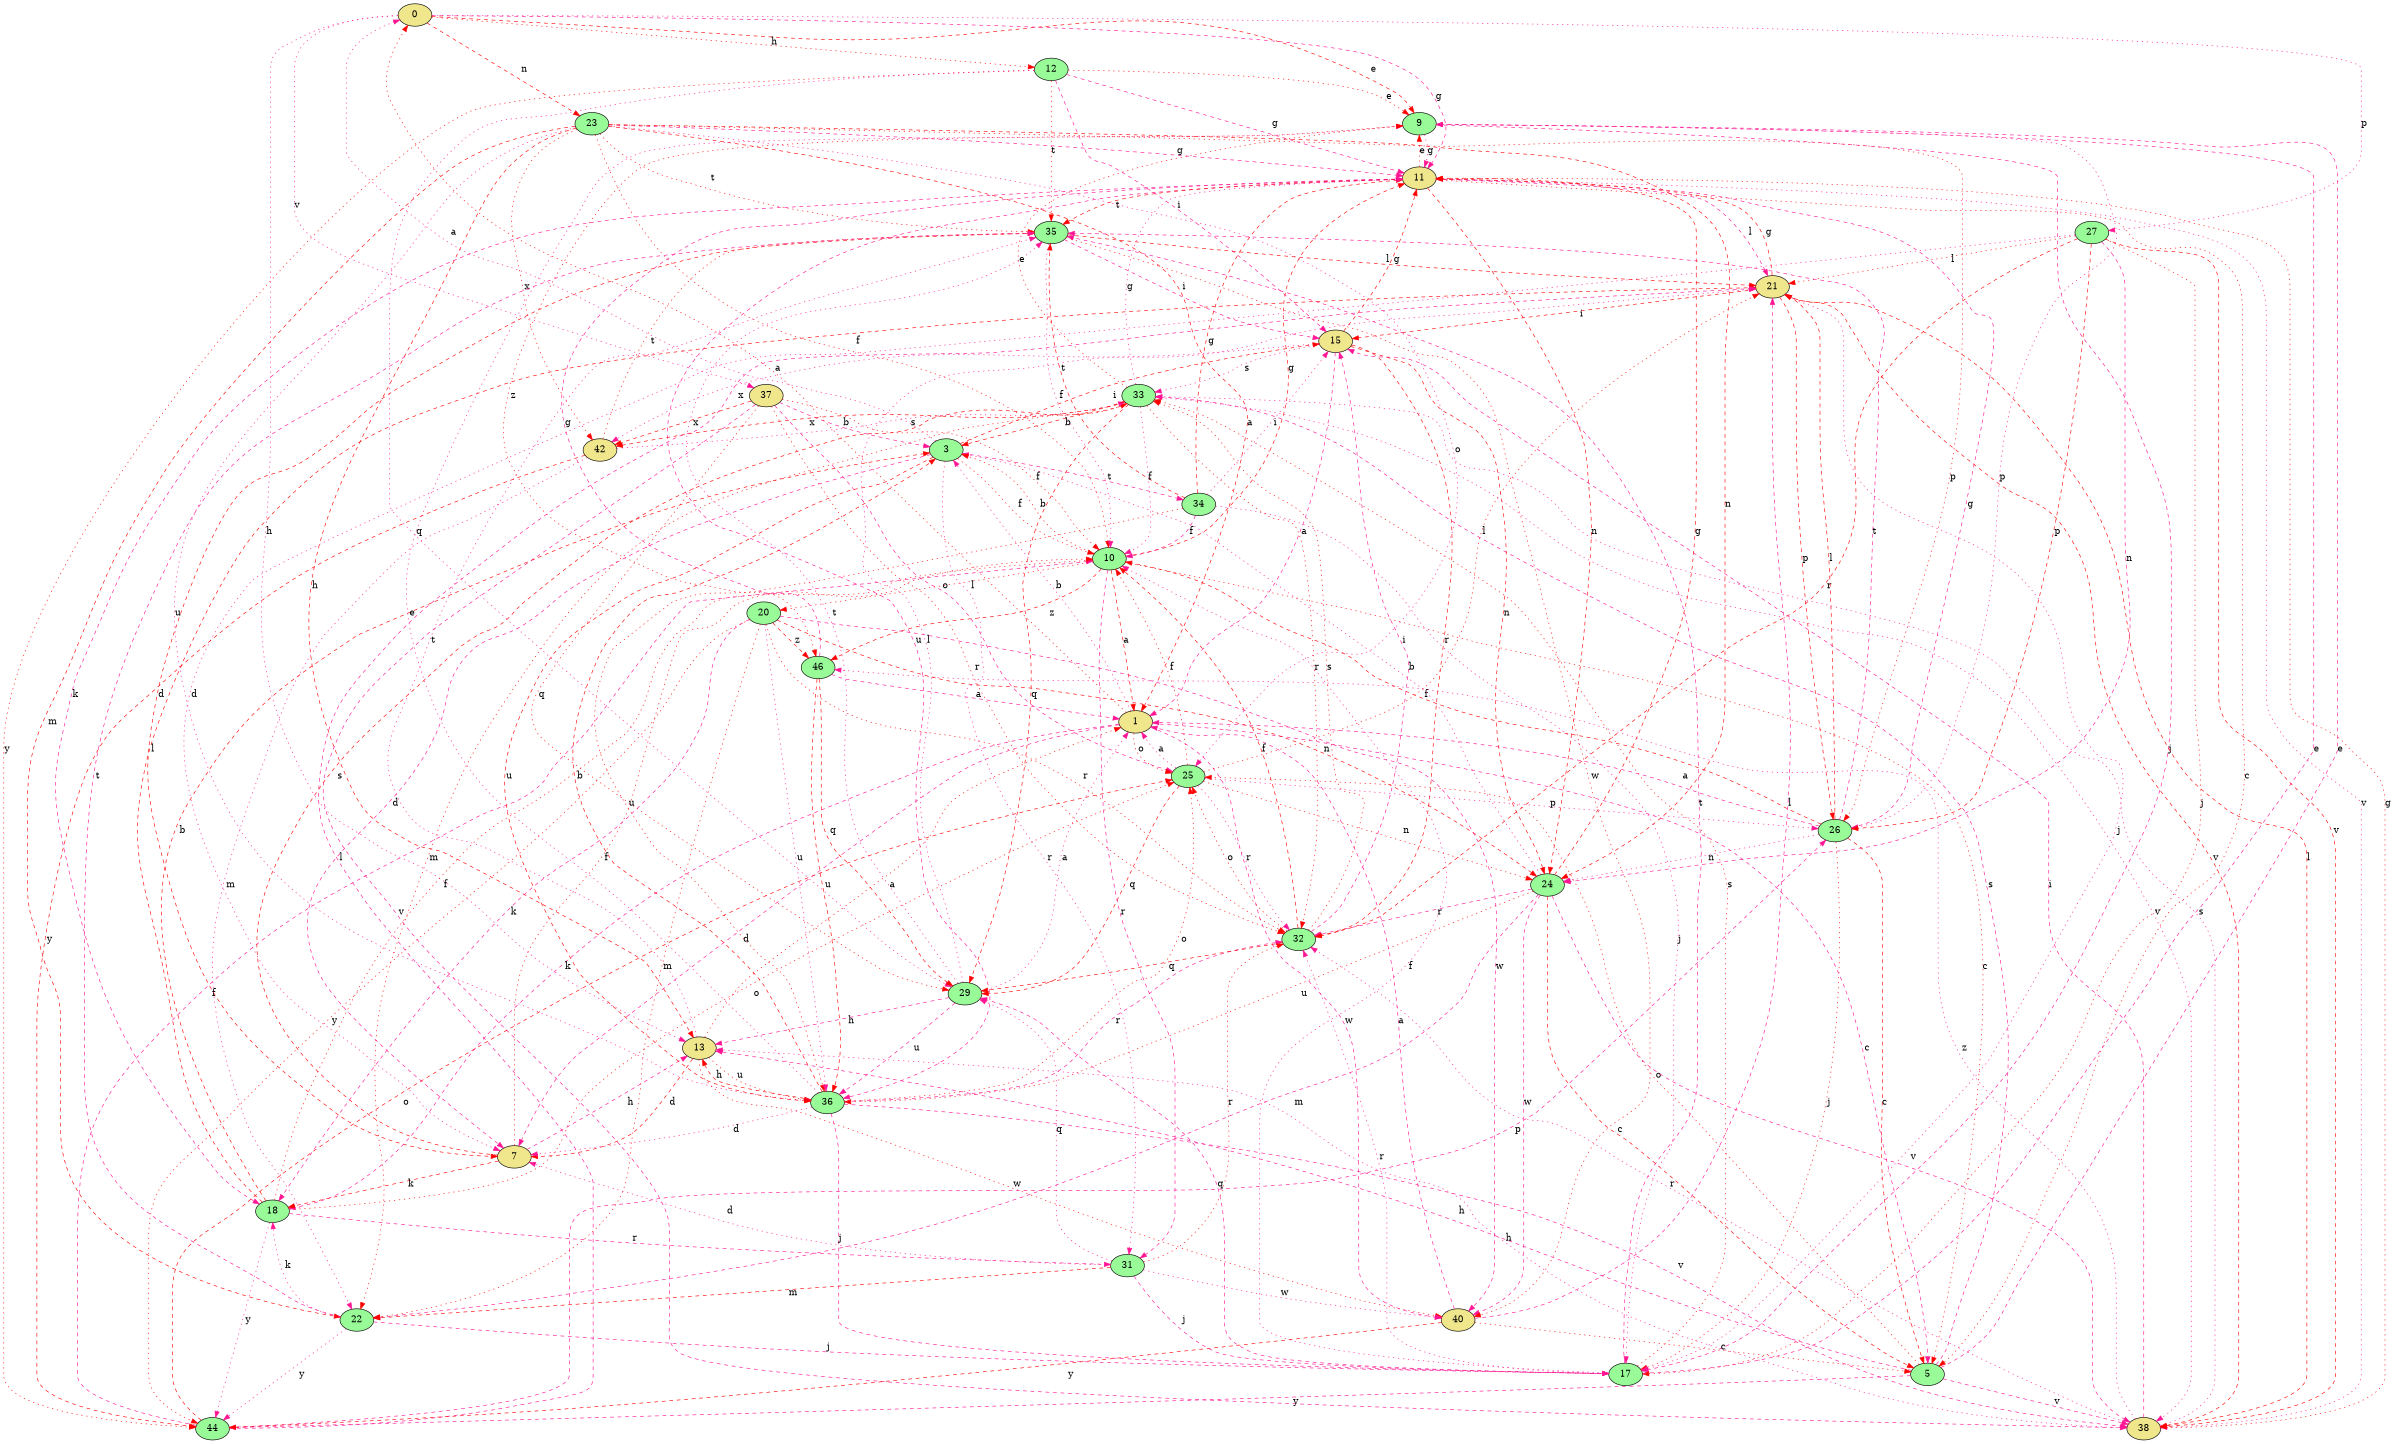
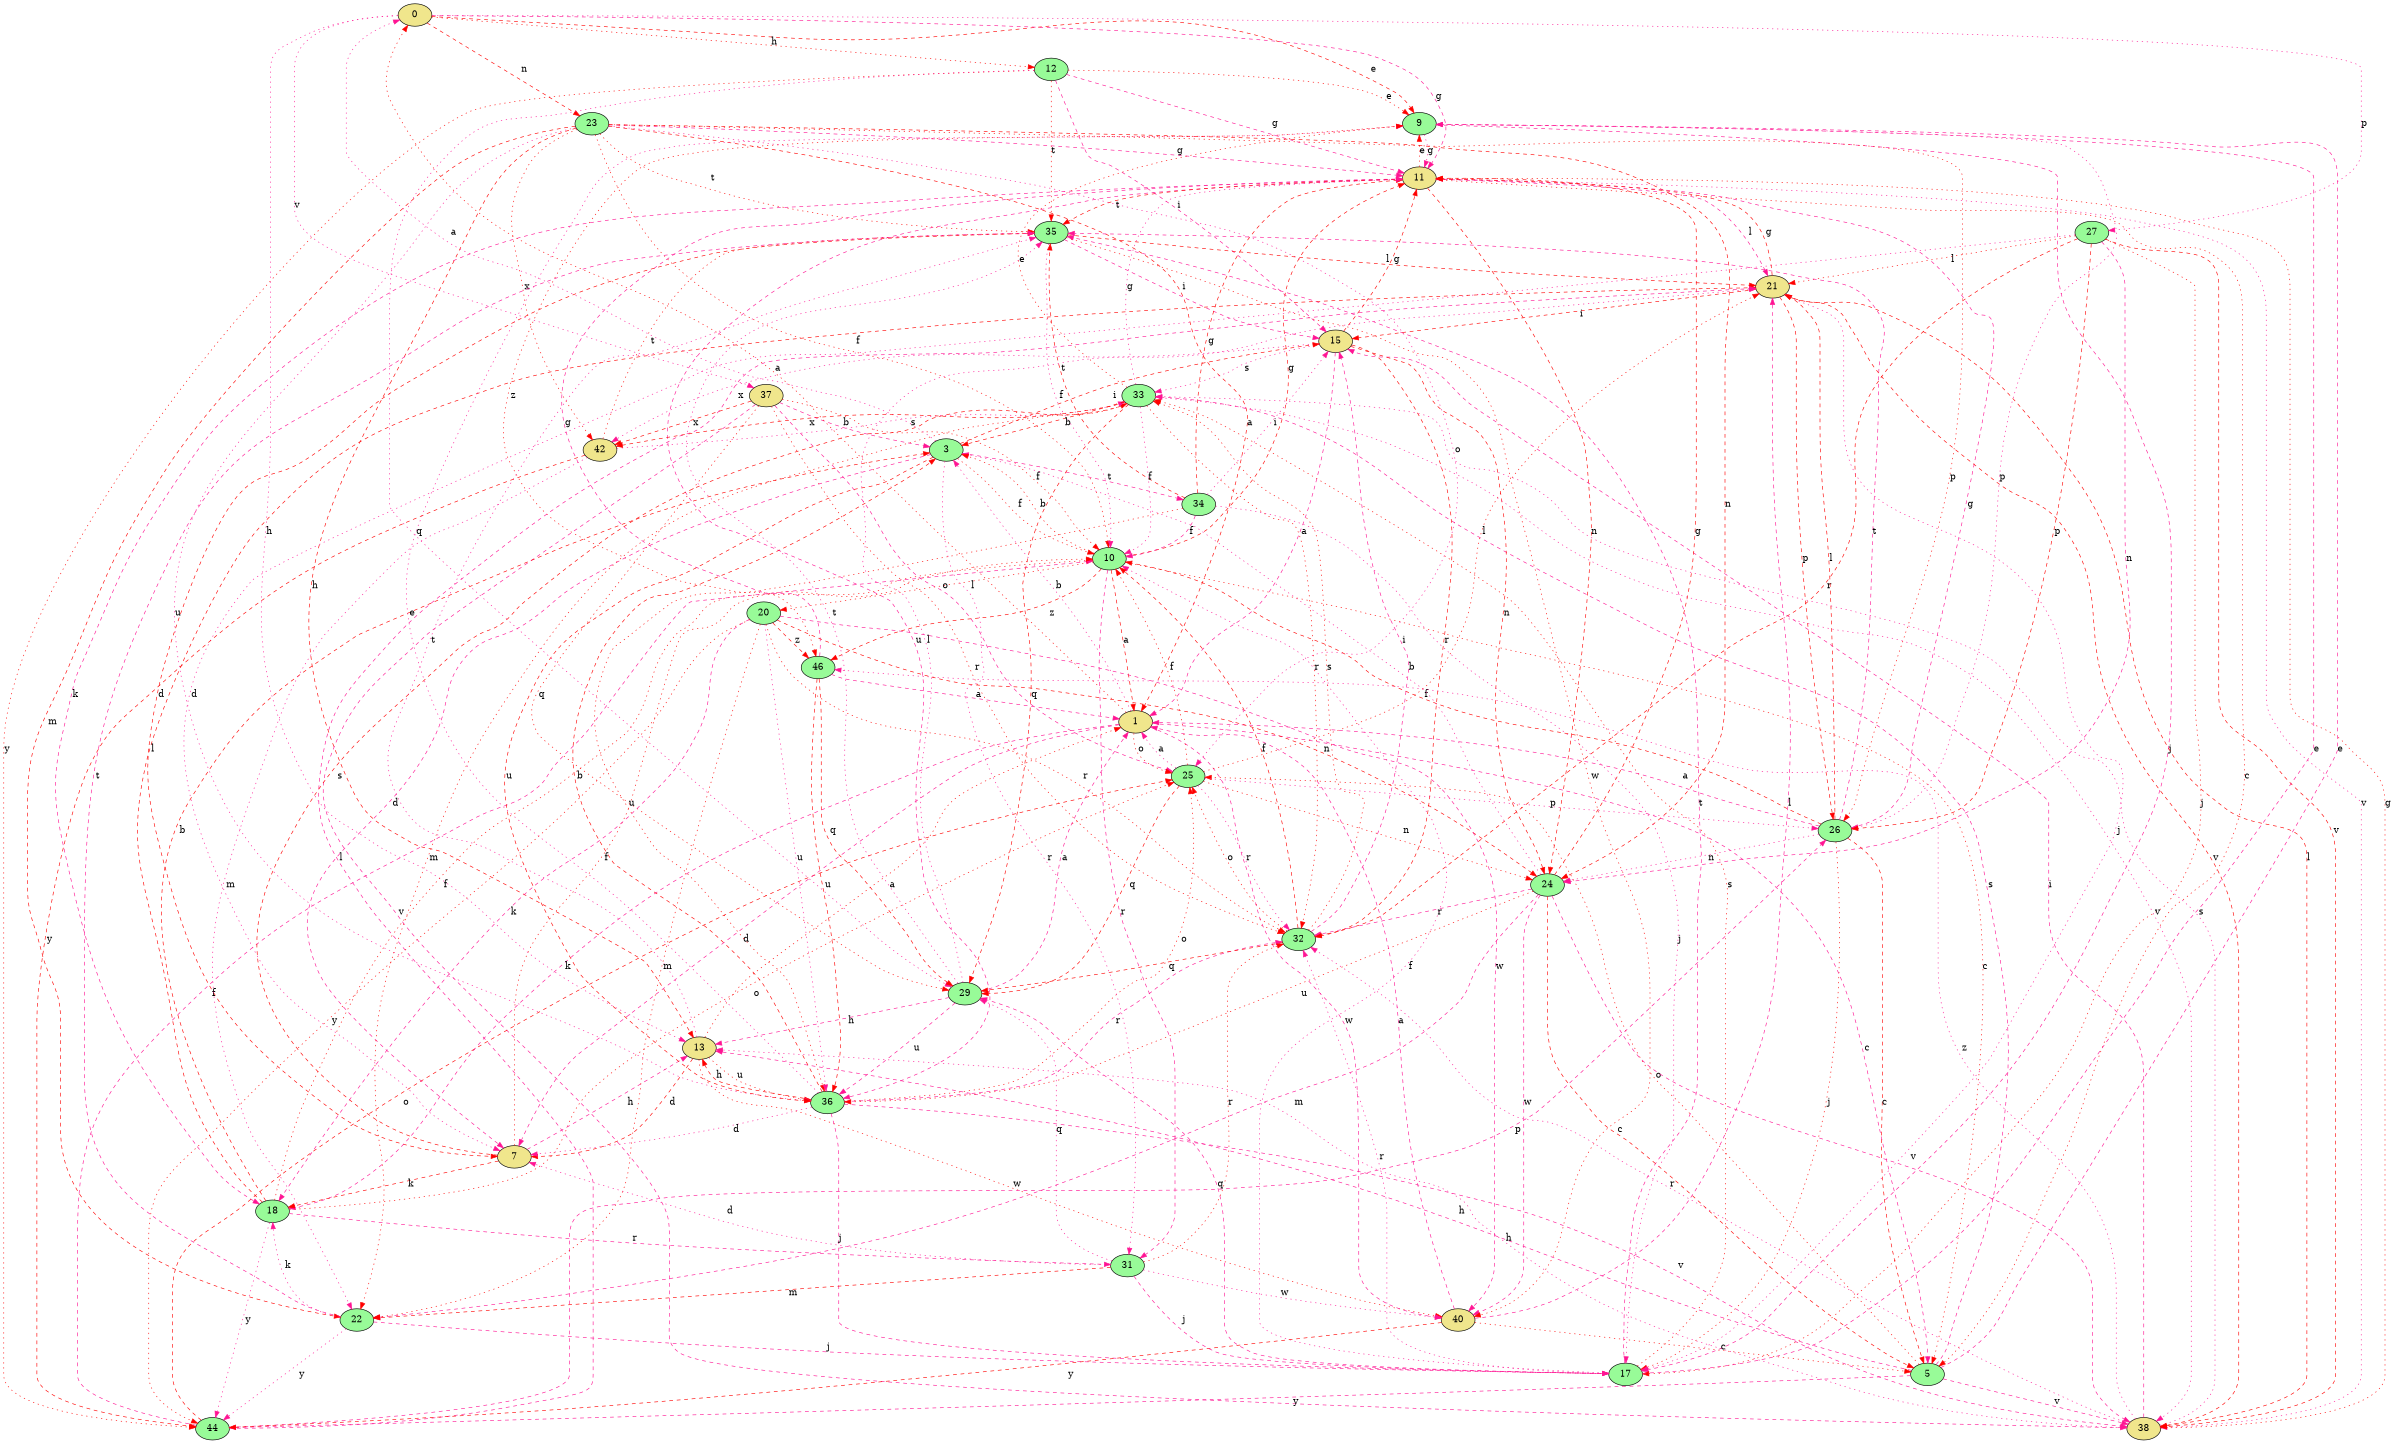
edge "29" -> "1": style dotted -> dashed
